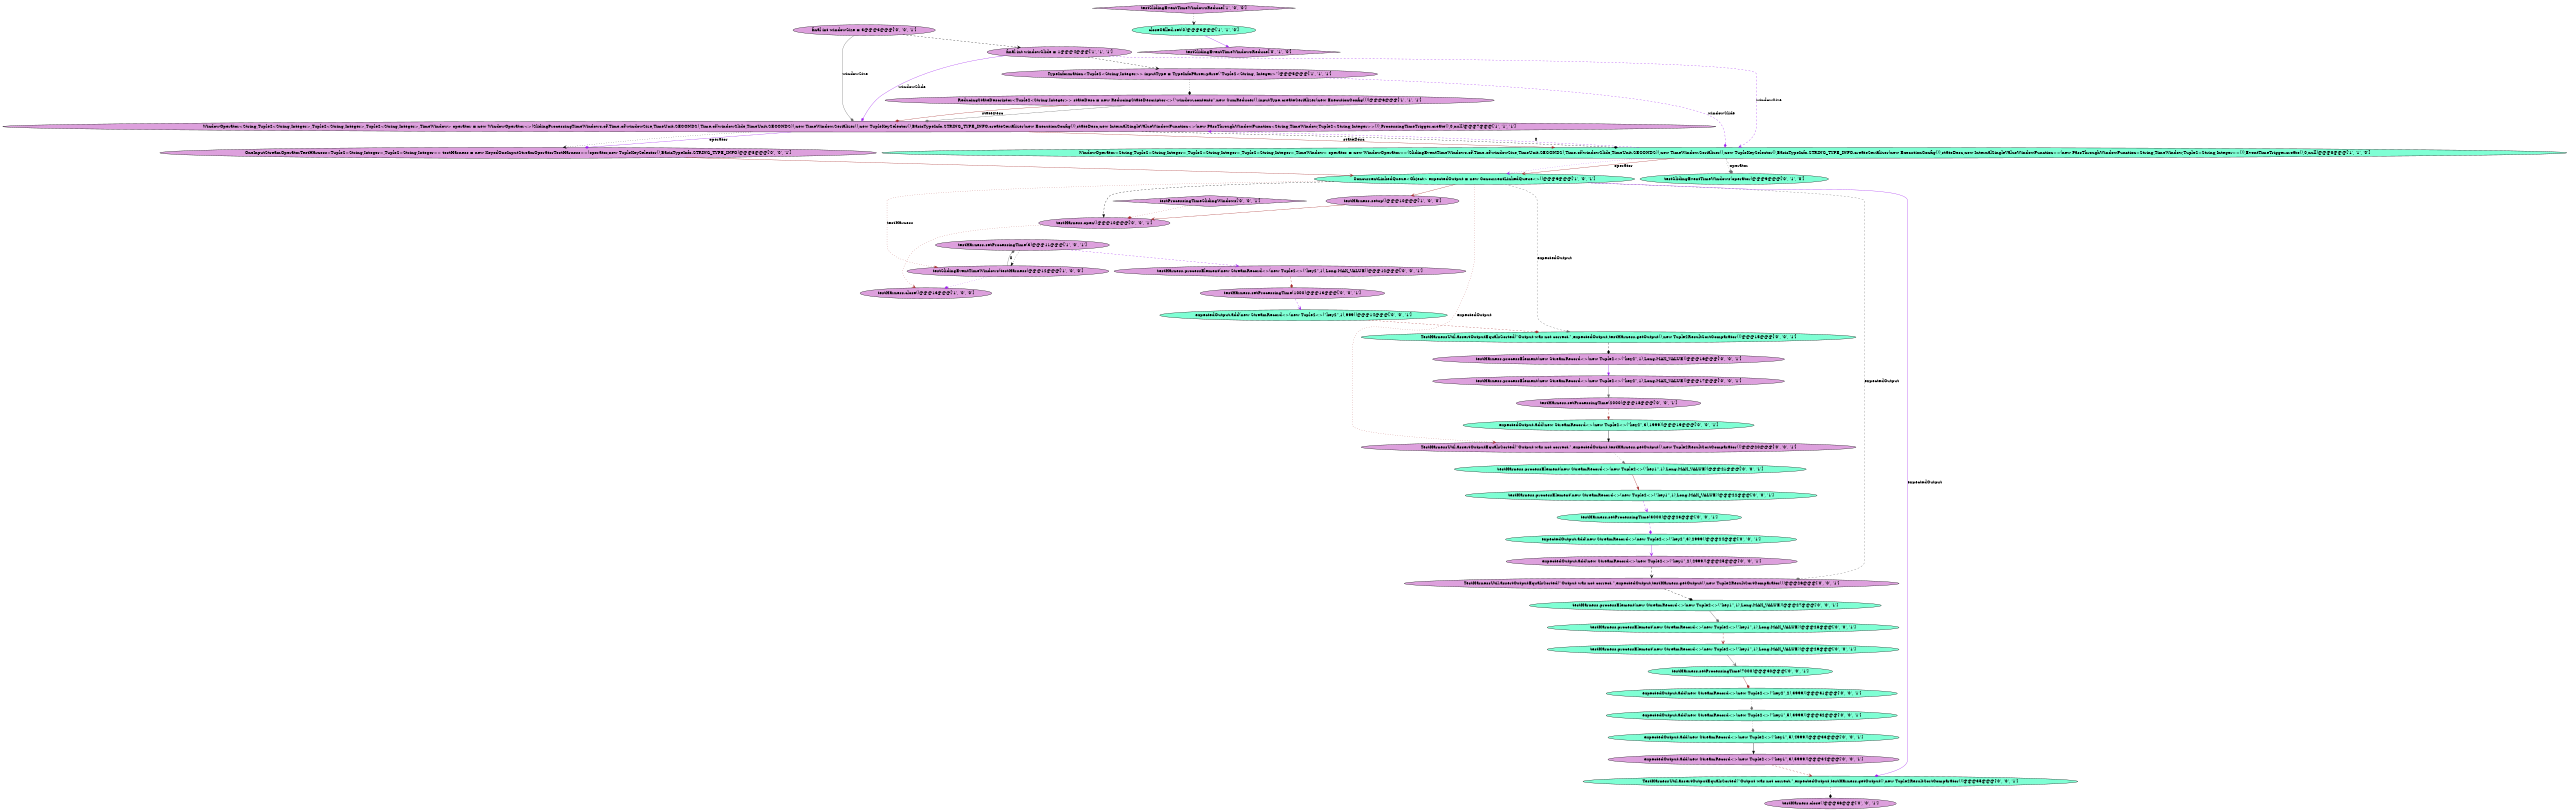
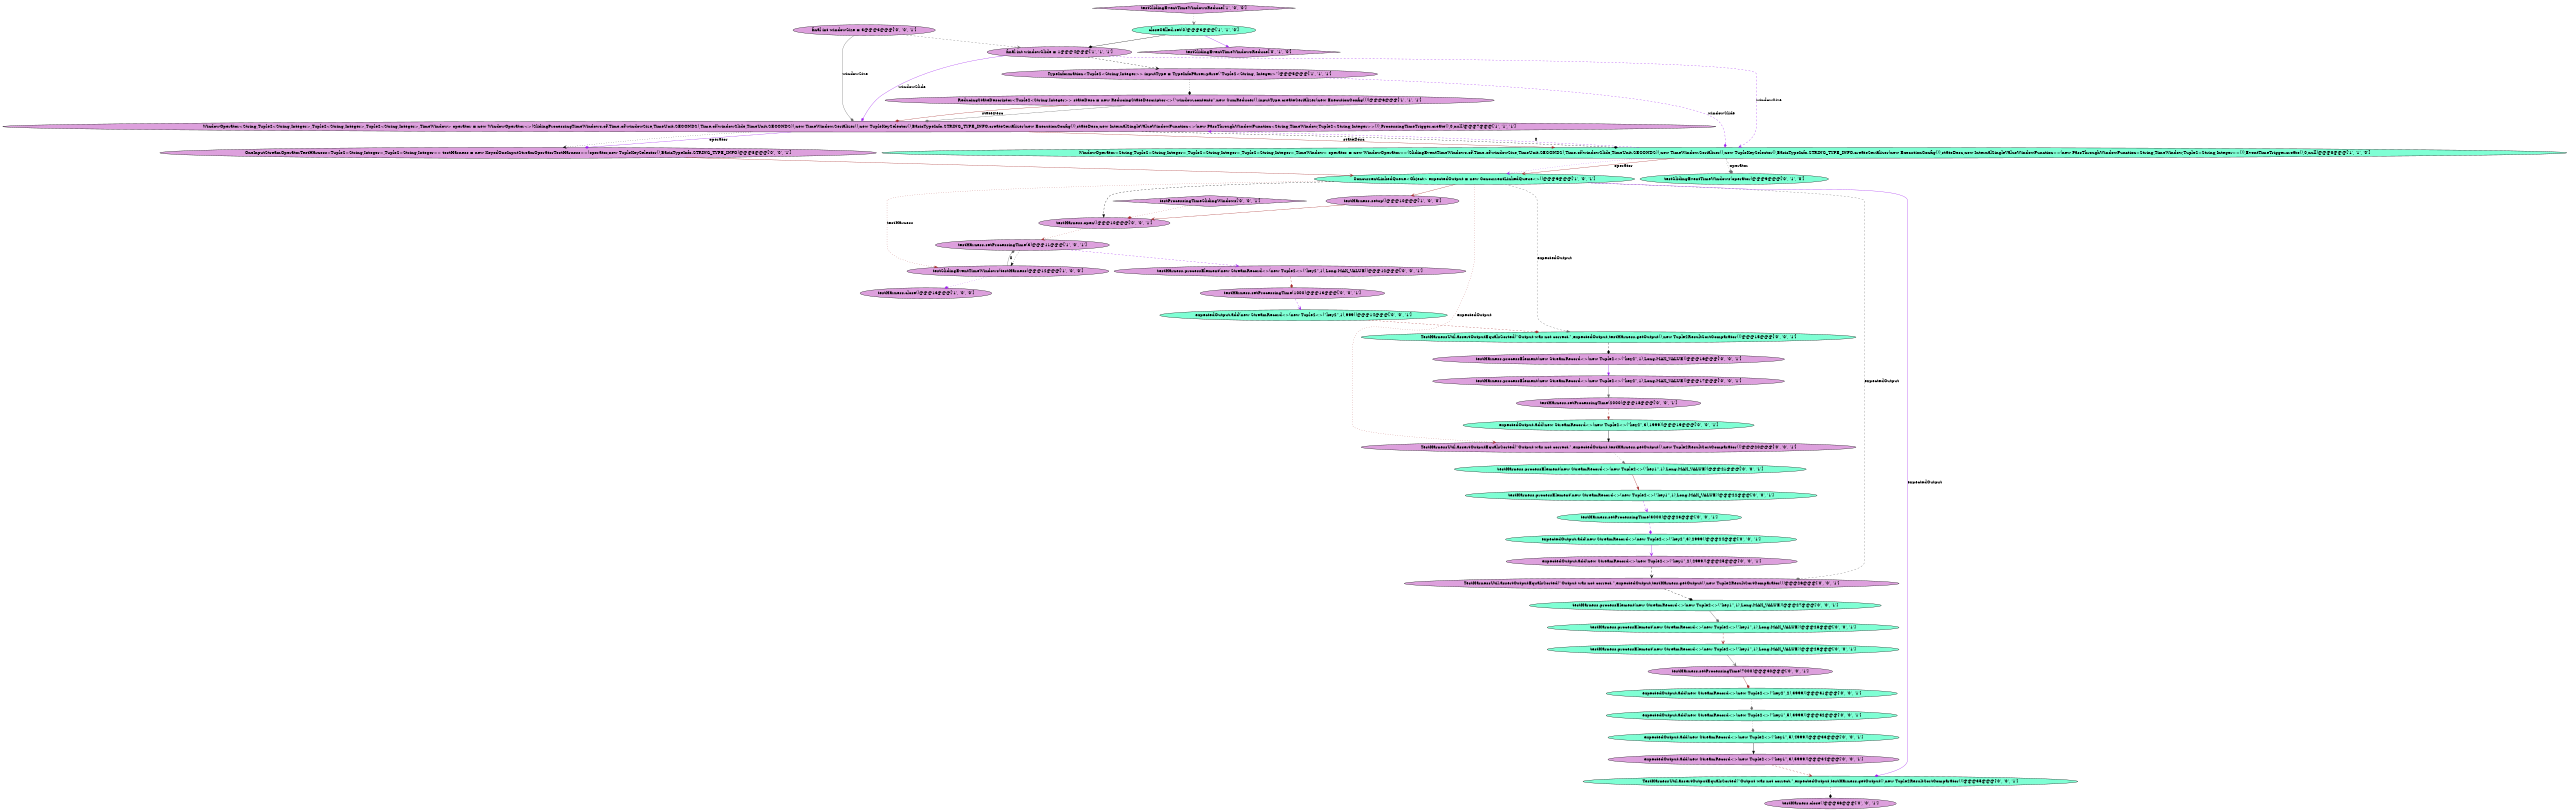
edge "testSlidingEventTimeWindowsReduce['1', '0', '0']" -> "closeCalled.set(0)@@@3@@@['1', '1', '0']": color black -> gray40
edge "final int windowSize = 3@@@3@@@['0', '0', '1']" -> "final int windowSlide = 1@@@4@@@['1', '1', '1']": color black -> gray40
edge "closeCalled.set(0)@@@3@@@['1', '1', '0']" -> "final int windowSlide = 1@@@4@@@['1', '1', '1']": added
edge "testHarness.open()@@@10@@@['0', '0', '1']" -> "testHarness.close()@@@13@@@['1', '0', '0']": now "testHarness.open()@@@10@@@['0', '0', '1']" -> "testHarness.setProcessingTime(3)@@@11@@@['1', '0', '1']"
node "testHarness.setProcessingTime(7000)@@@30@@@['0', '0', '1']": fillcolor aquamarine -> plum
